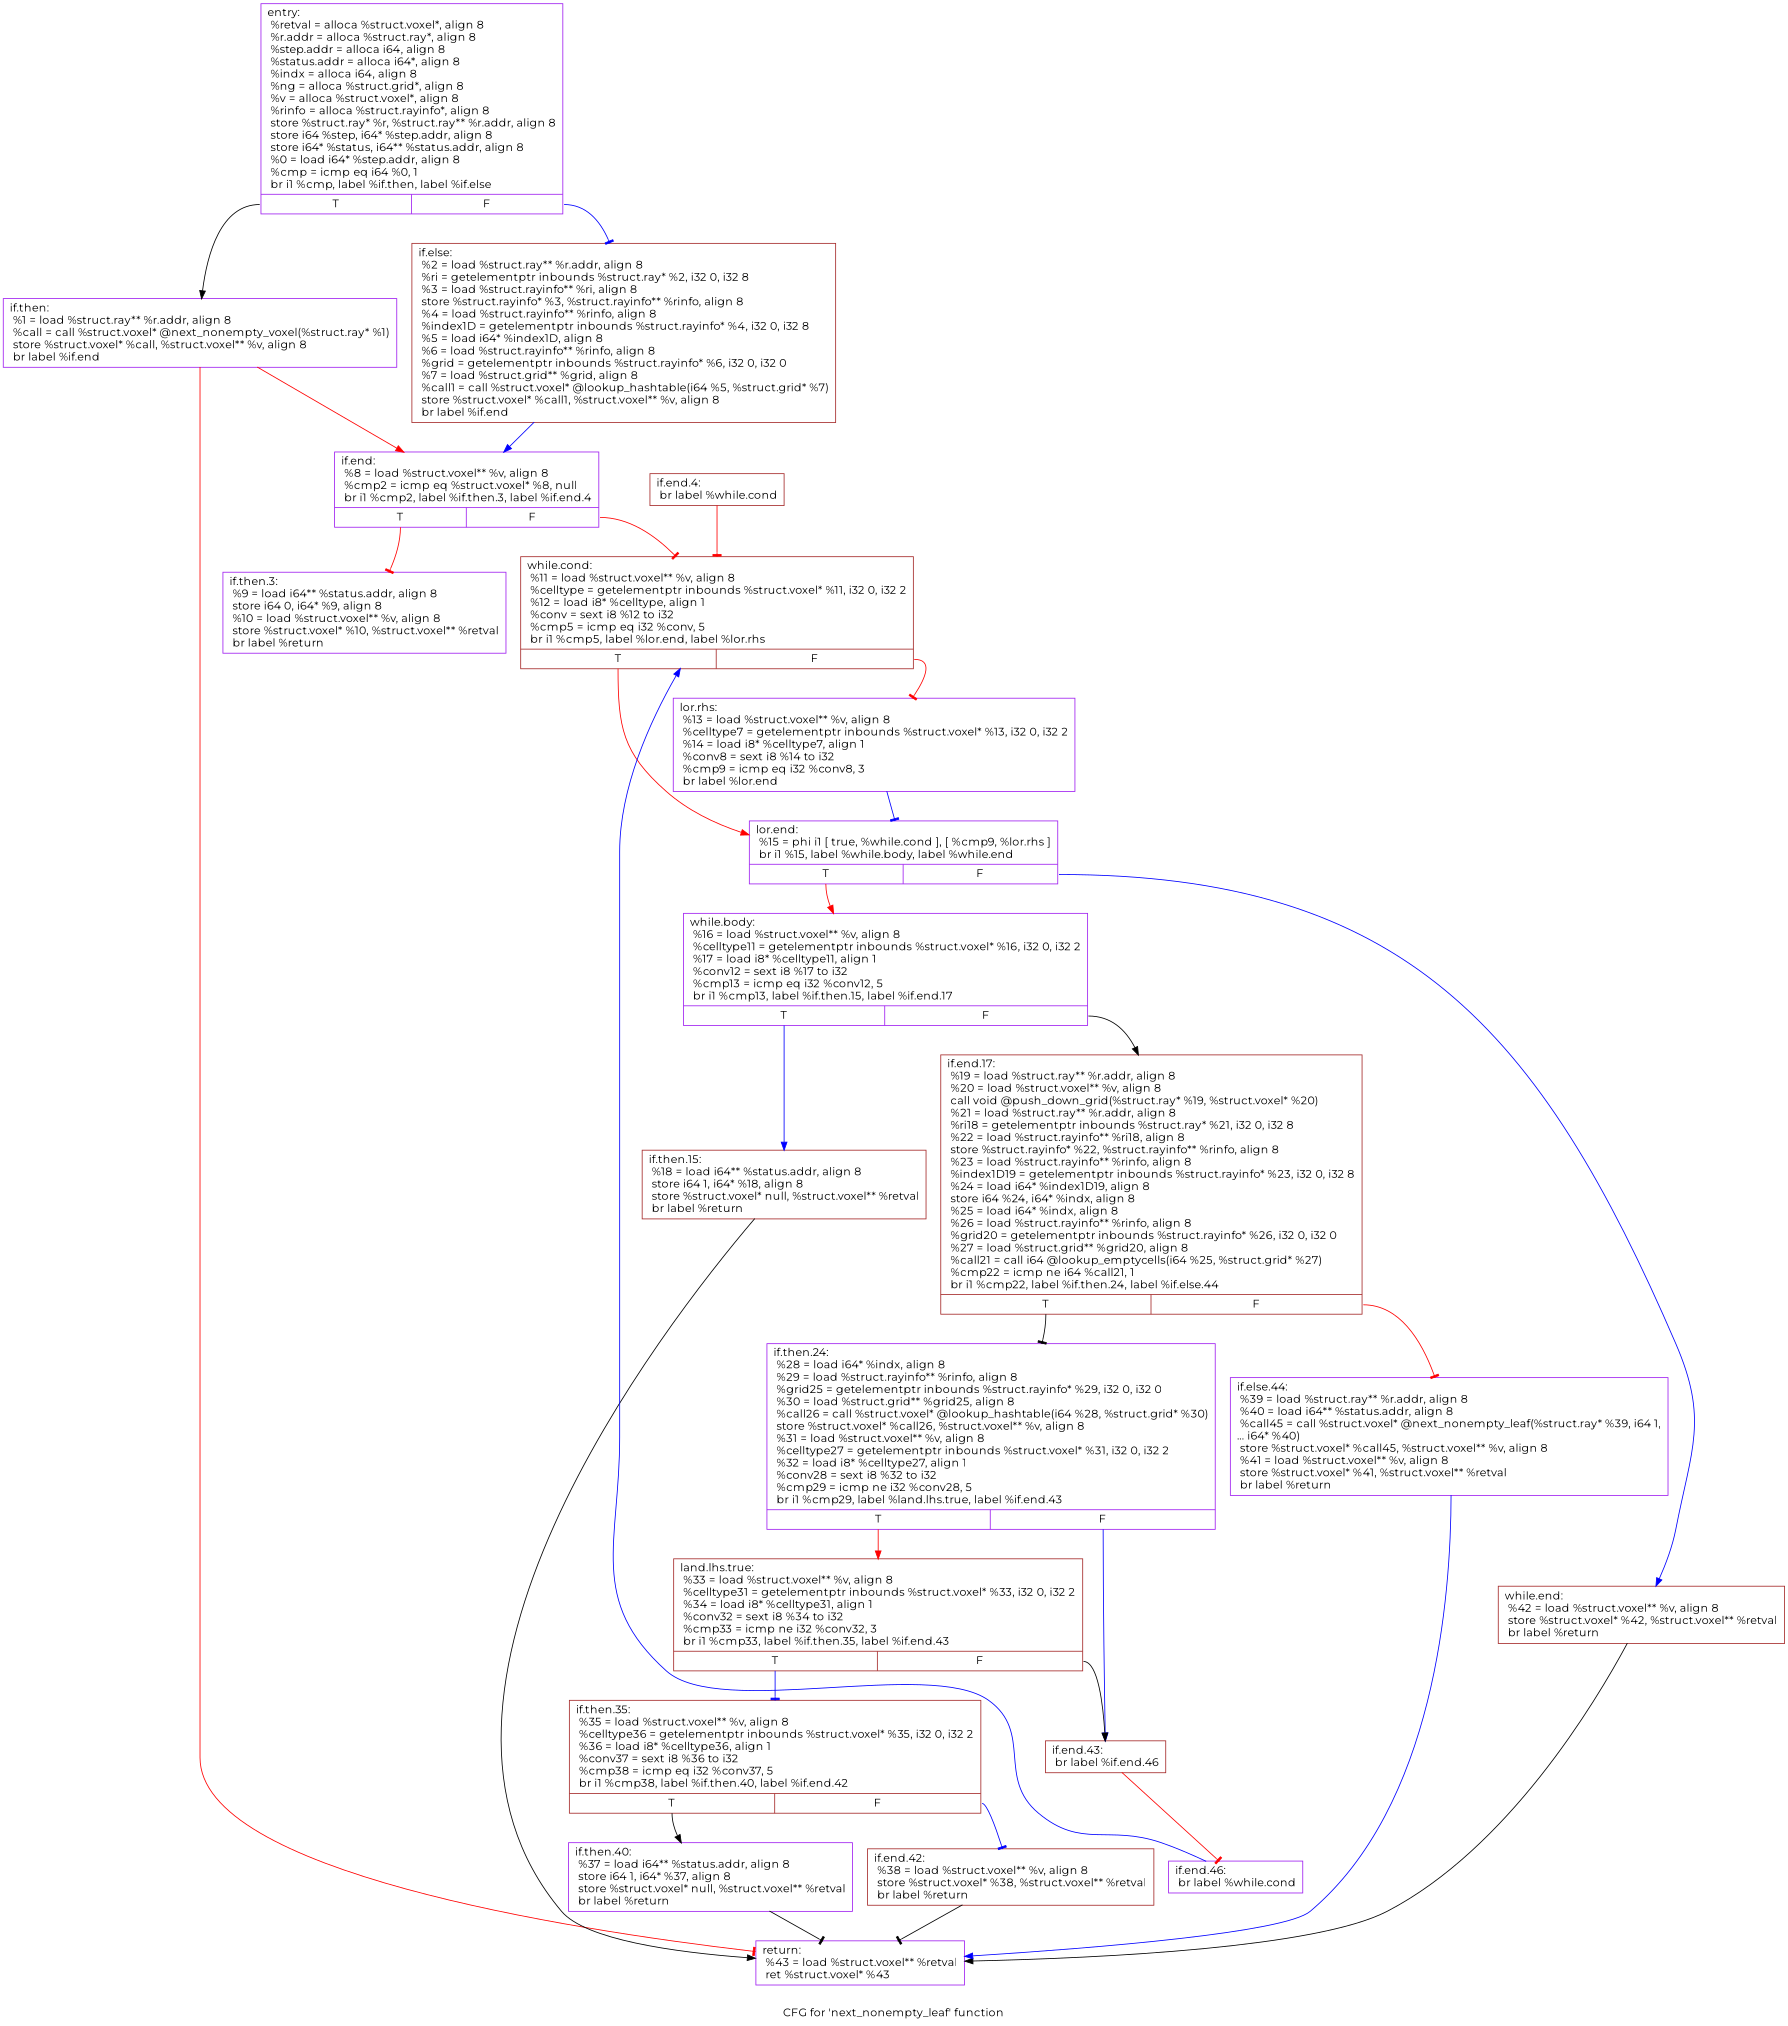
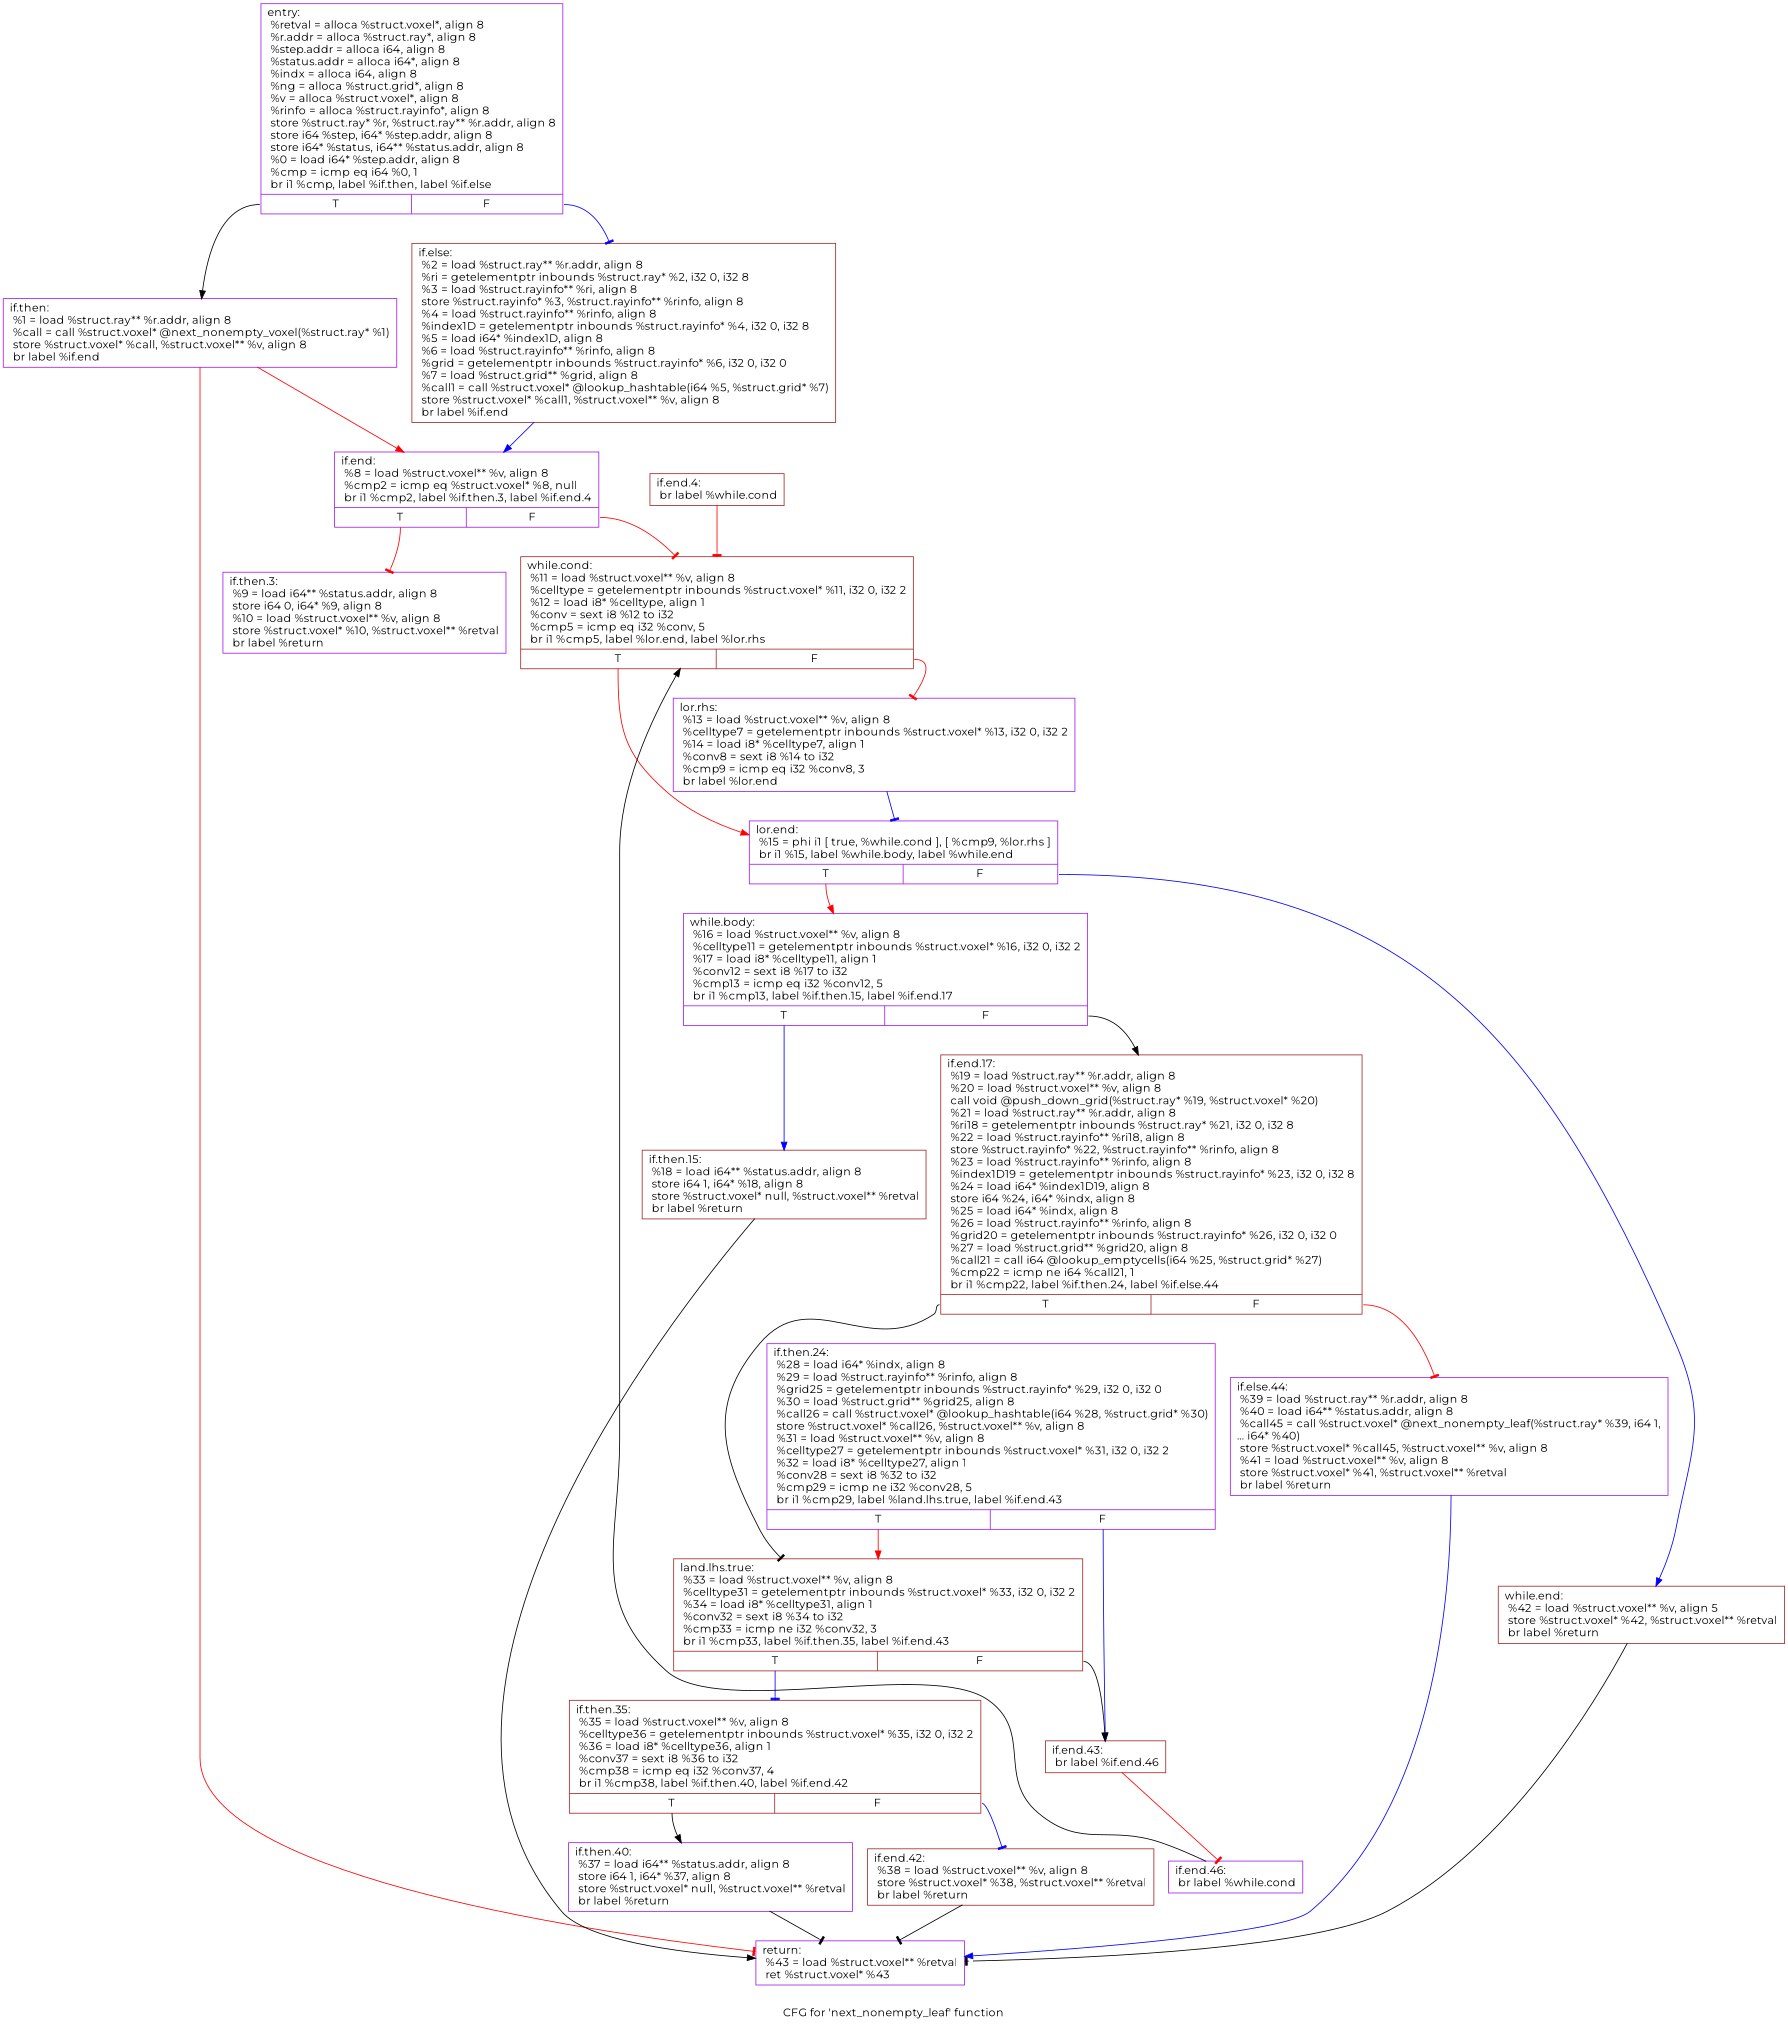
edge "if.end.17:" -> "if.then.24:": now "if.end.17:" -> "land.lhs.true:"
edge "if.end.46:" -> "while.cond:": color blue -> black
node "while.end:": text "%42 = load %struct.voxel** %v, align 8" -> "%42 = load %struct.voxel** %v, align 5"
node "if.then.35:": text "%cmp38 = icmp eq i32 %conv37, 5" -> "%cmp38 = icmp eq i32 %conv37, 4"
edge "while.end:" -> "return:": arrowhead normal -> tee
